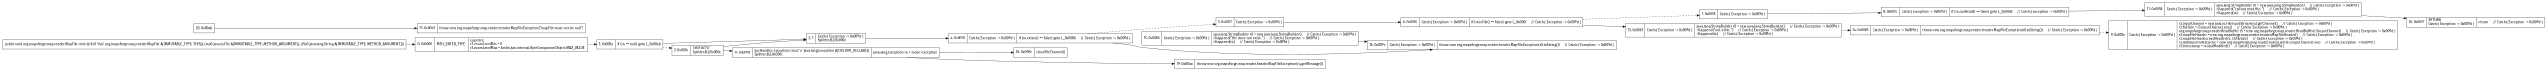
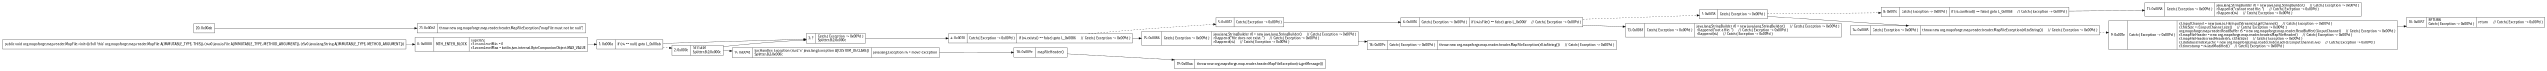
edge "7: 0x0018" -> "8: 0x001c": style solid -> dashed
edge "11: 0x0058" -> "10: 0x0057": now "9: 0x001e" -> "10: 0x0057"
edge "13: 0x006f" -> "14: 0x0085": now "7: 0x0018" -> "14: 0x0085"
node "0: 0x0000": text "MTH_ENTER_TYPE" -> "MTH_ENTER_BLOCK"
node "2: 0x000c": text "SYNTHETIC" -> "DECLARE"
node "18: 0x009e": text "closeFileChannel()" -> "mapFileHeader()"
edge "4: 0x0010" -> "16: 0x009c": now "4: 0x0010" -> "15: 0x0086"
edge "17: 0x009d" -> "19: 0x00aa": now "18: 0x009e" -> "19: 0x00aa"
